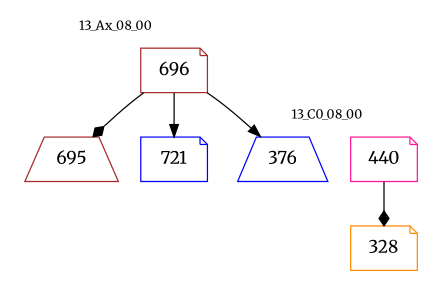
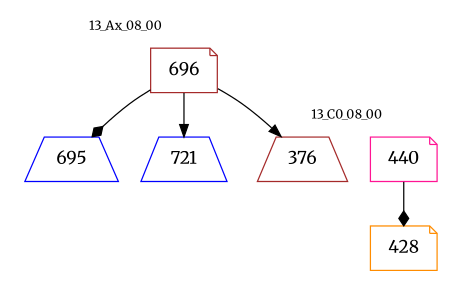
node "695": color brown -> blue
node "721": shape note -> trapezium
node "376": color blue -> brown
node "328": label "328" -> "428"
